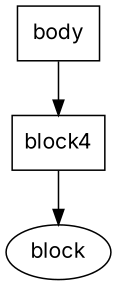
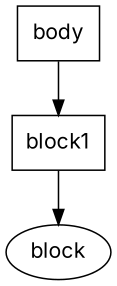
node "block4": label "block4" -> "block1"
